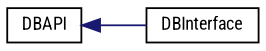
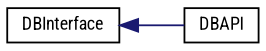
edge "DBInterface" -> "DBAPI": reversed
